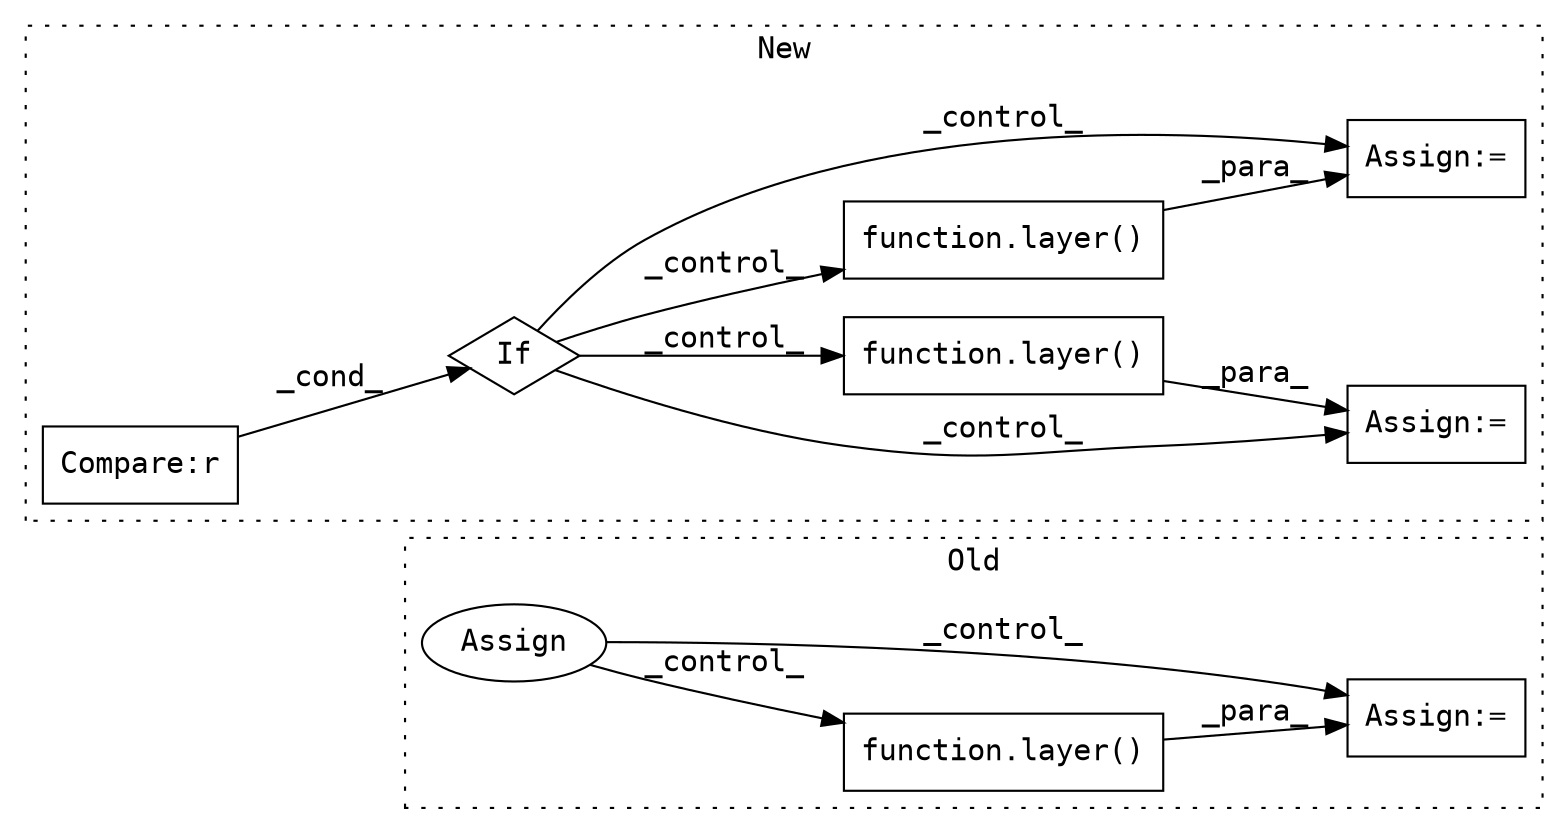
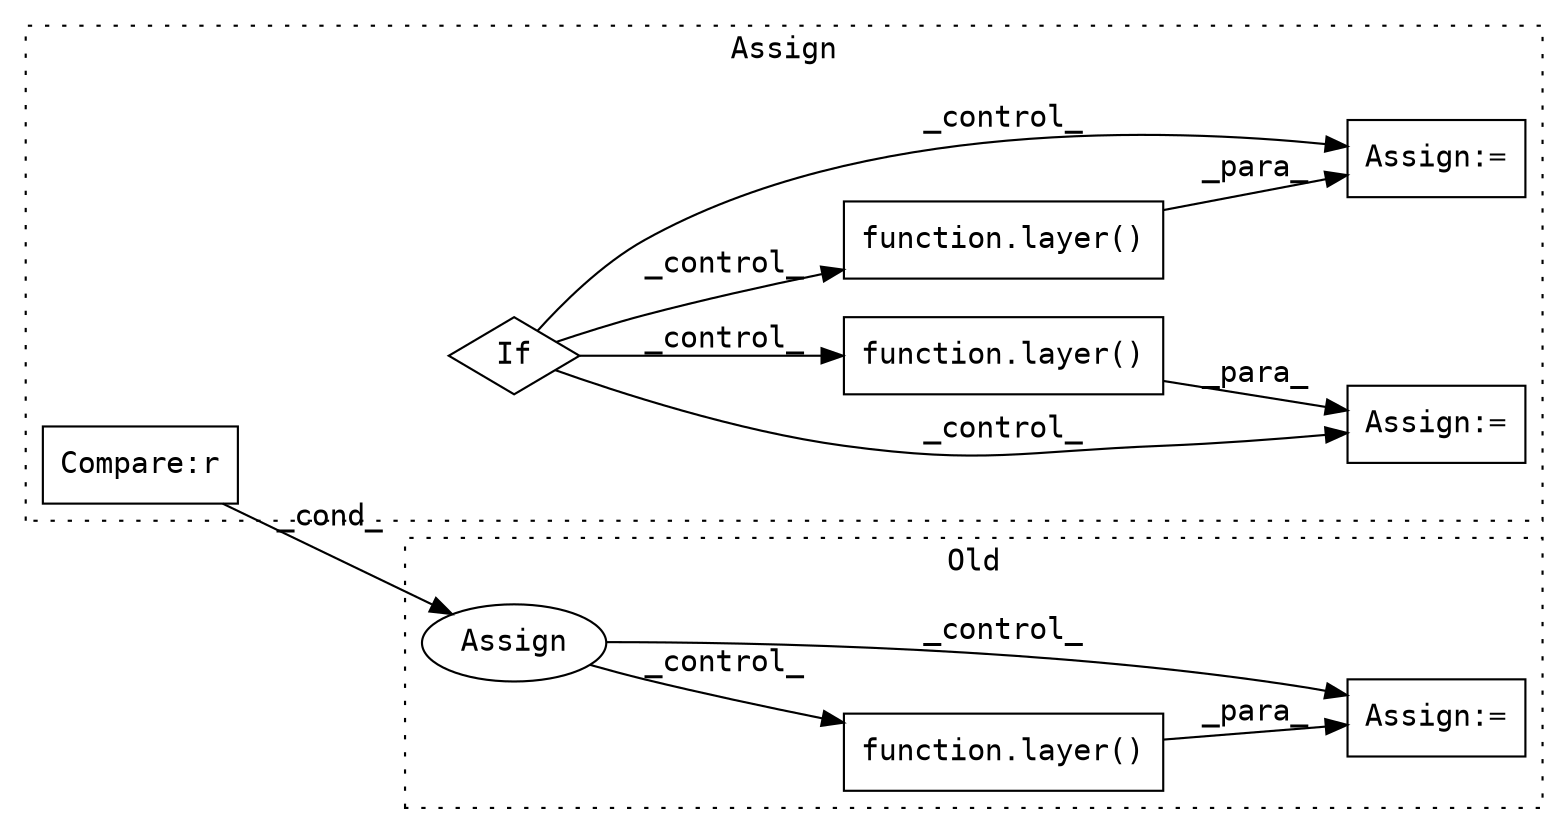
cluster "New": label "New" -> "Assign"
edge "Compare:r" -> "If": now "Compare:r" -> "Assign"
